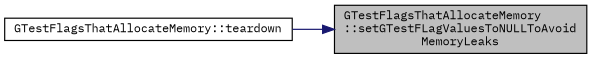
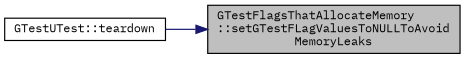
node "GTestFlagsThatAllocateMemory::teardown": label "GTestFlagsThatAllocateMemory::teardown" -> "GTestUTest::teardown"
